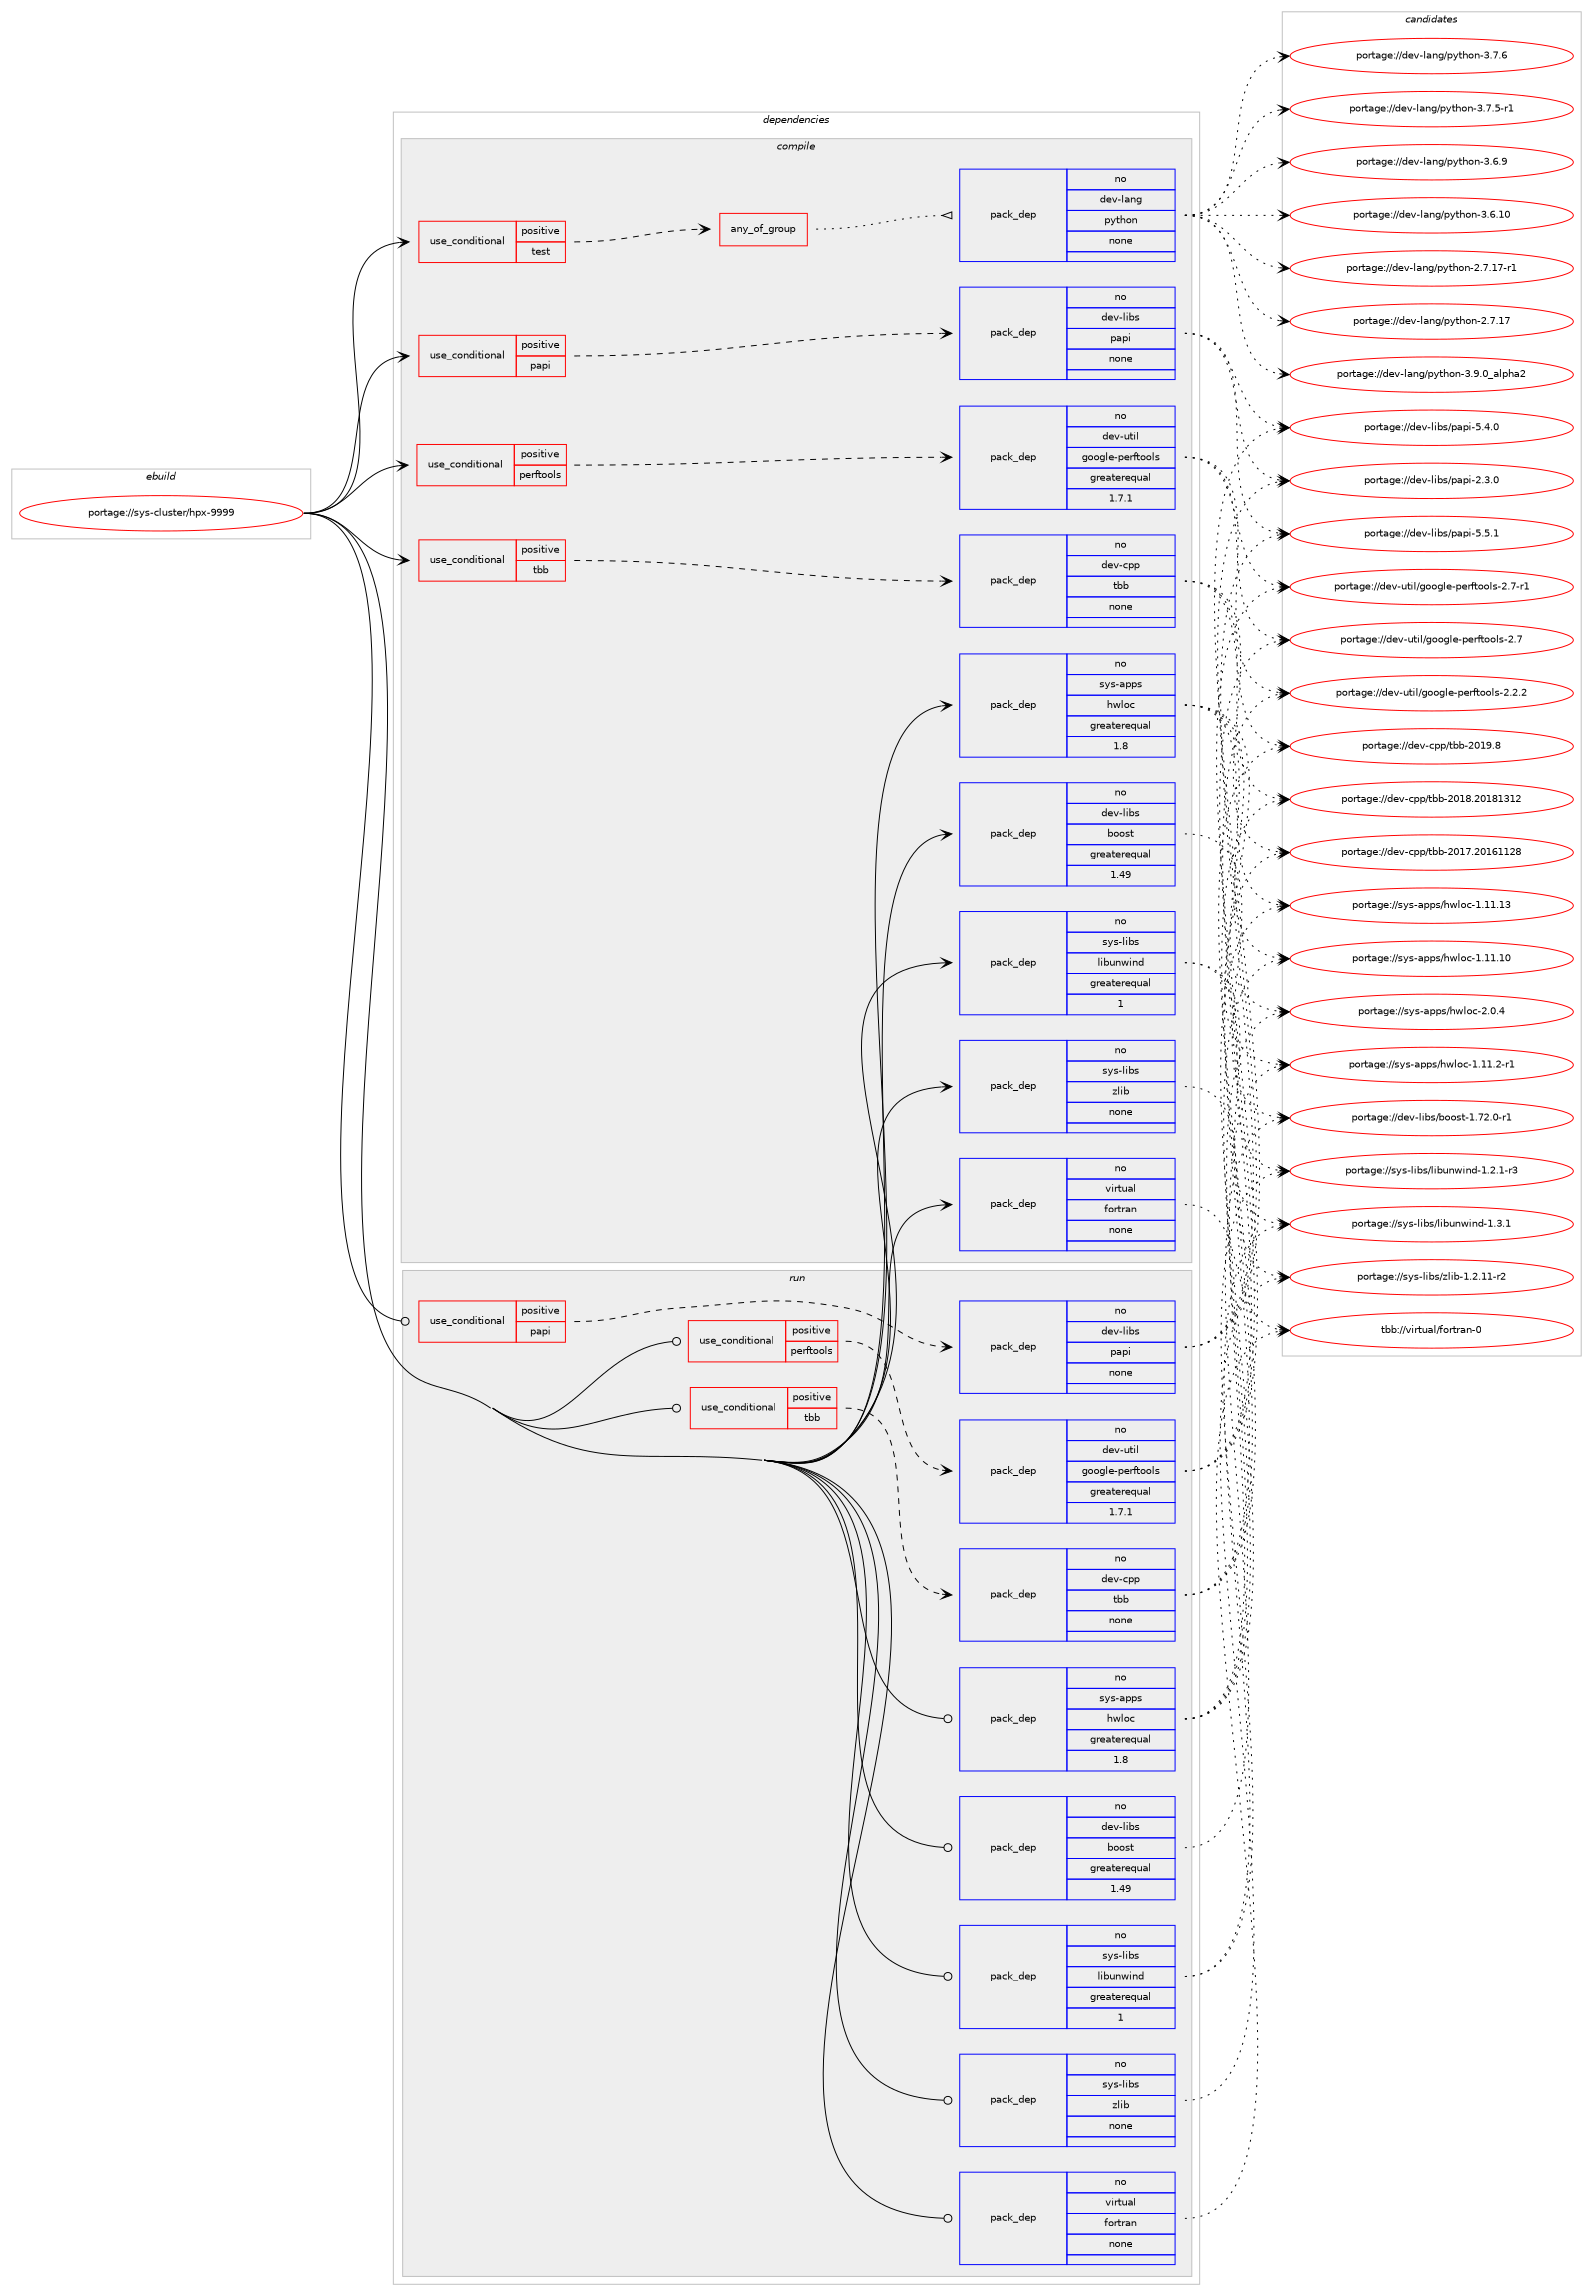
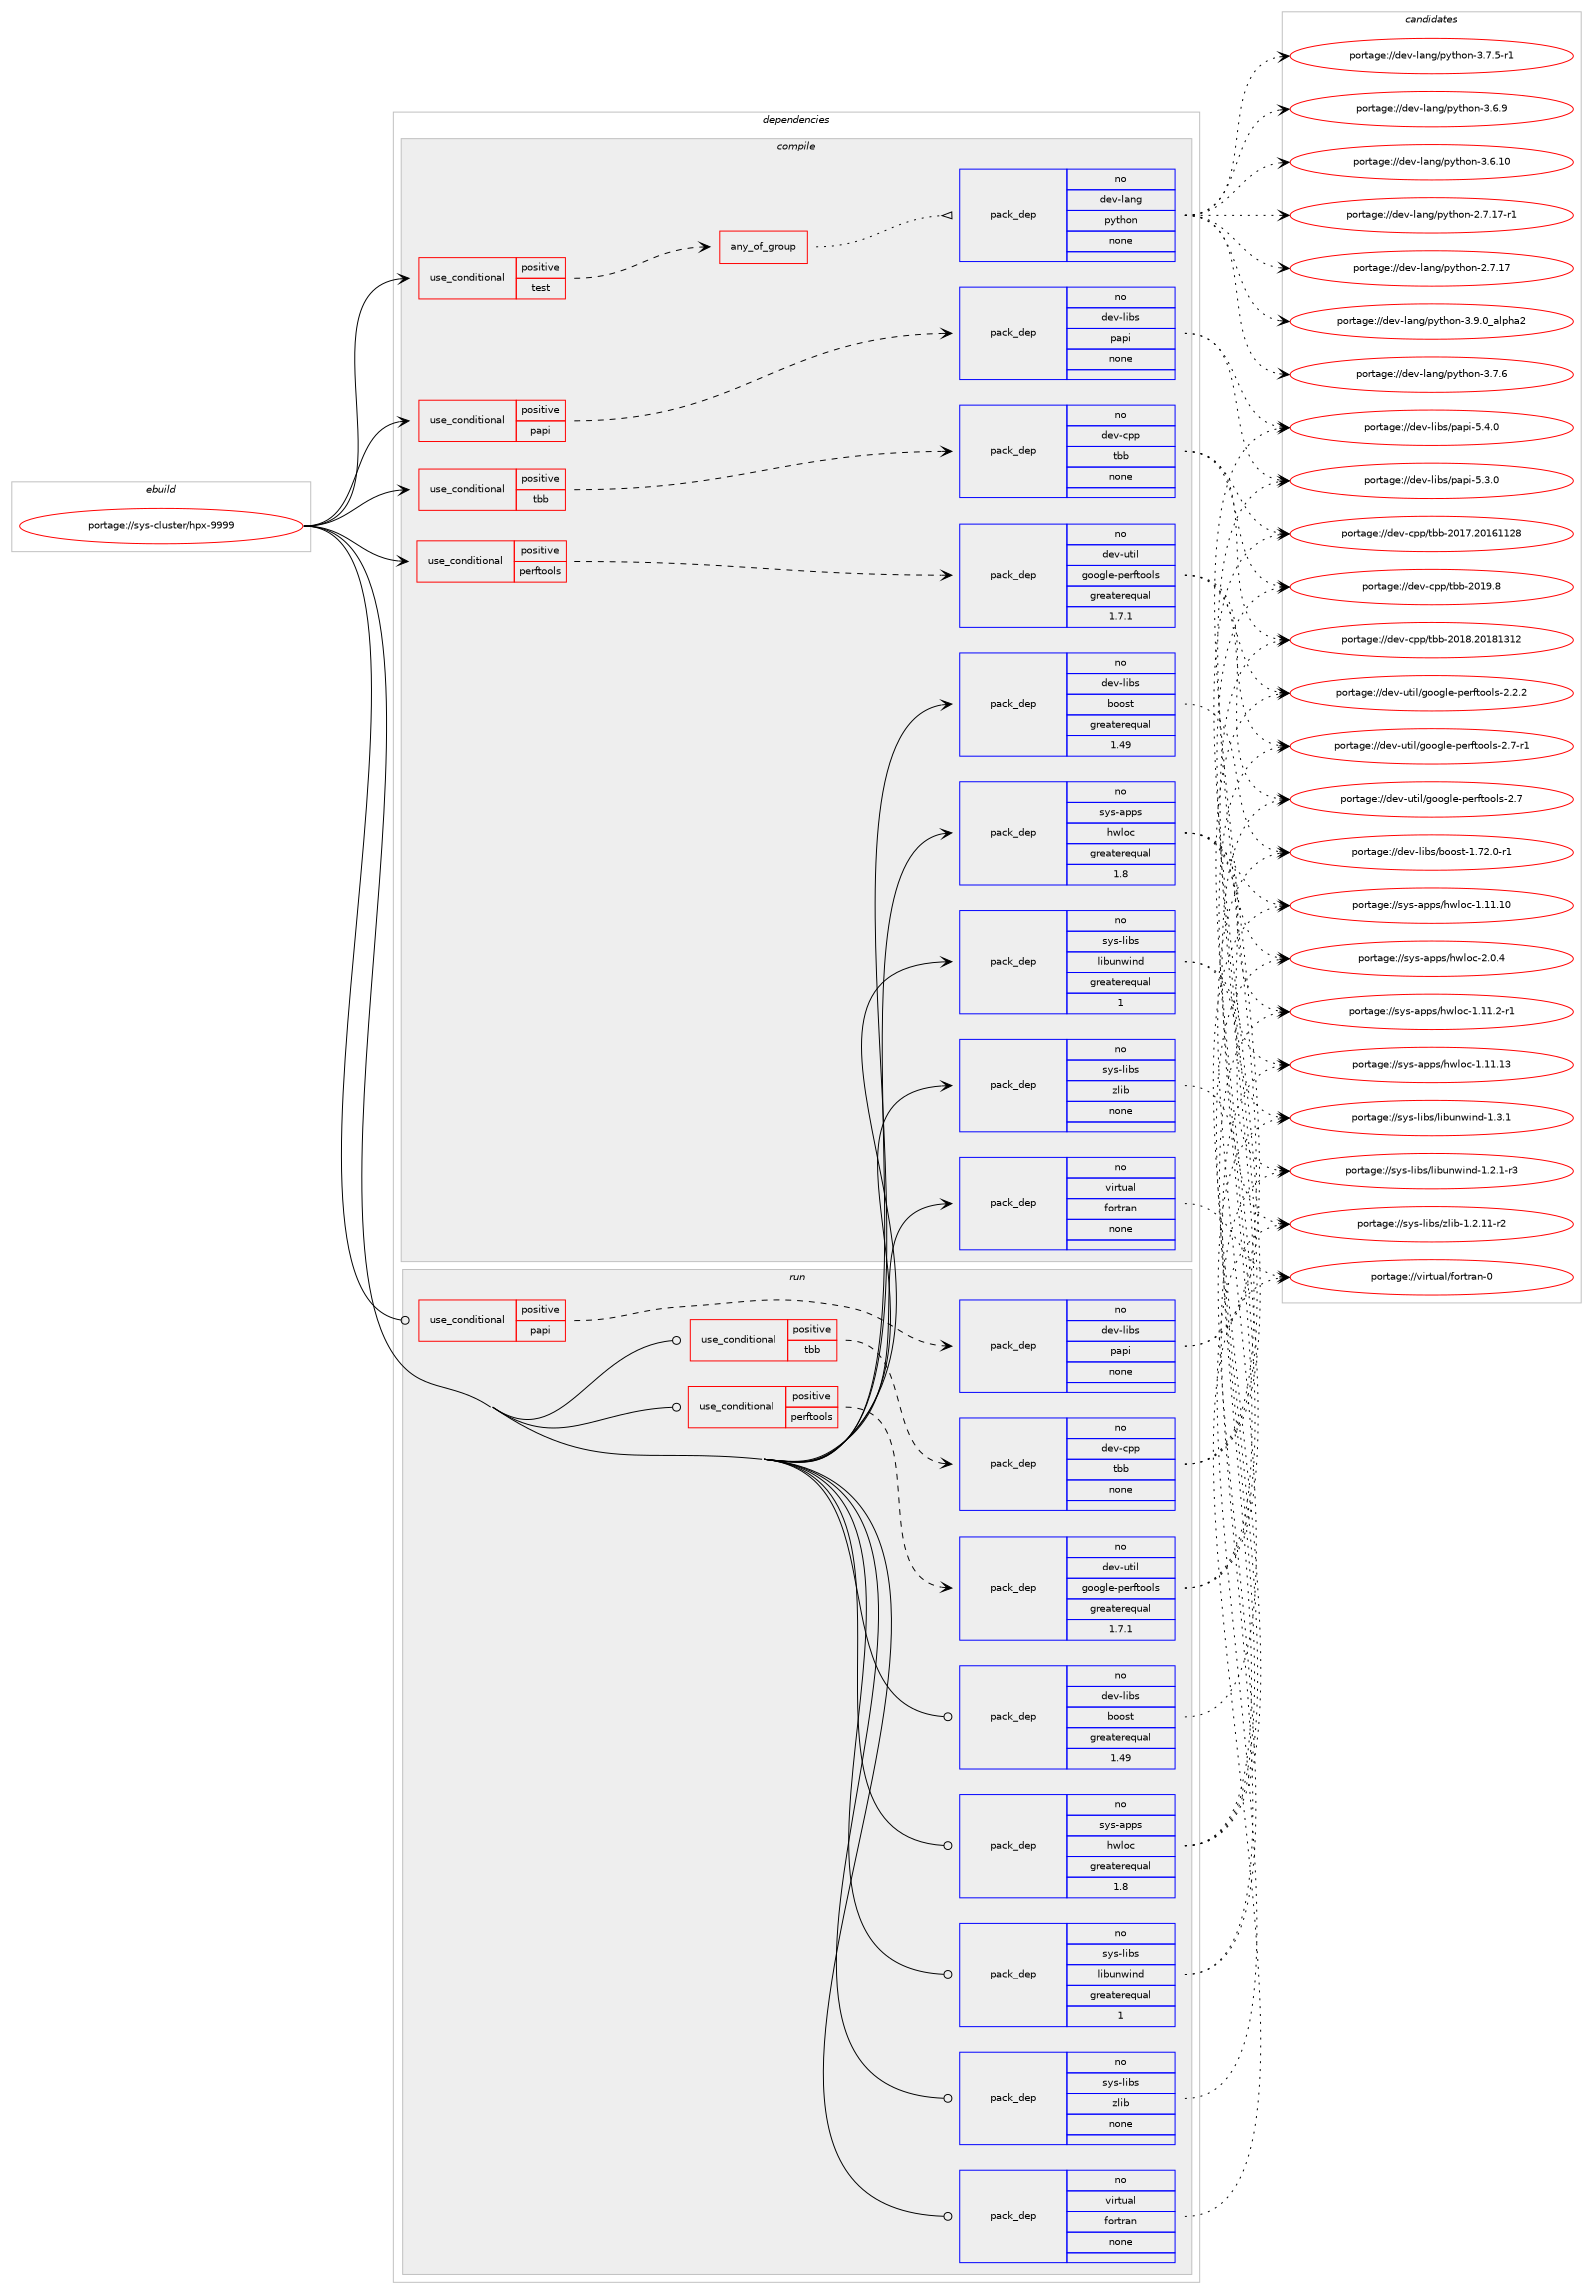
node "portage://dev-libs/papi-2.3.0": label "portage://dev-libs/papi-2.3.0" -> "portage://dev-libs/papi-5.3.0"
node "portage://dev-libs/papi-5.5.1": removed
node "tbb://virtual/fortran-0": label "tbb://virtual/fortran-0" -> "portage://virtual/fortran-0"
